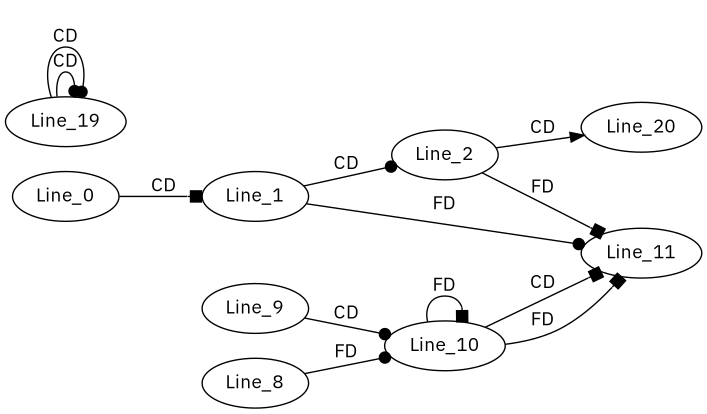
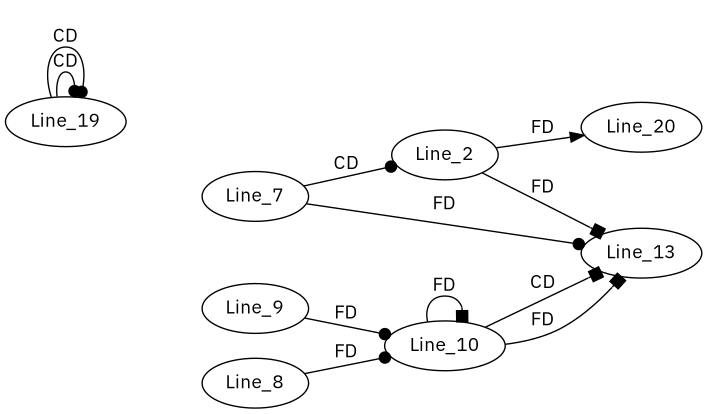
edge "Line_2" -> "Line_20": label "CD" -> "FD"
node "Line_0": removed
node "Line_1": label "Line_1" -> "Line_7"
node "Line_11": label "Line_11" -> "Line_13"
edge "Line_9" -> "Line_10": label "CD" -> "FD"
